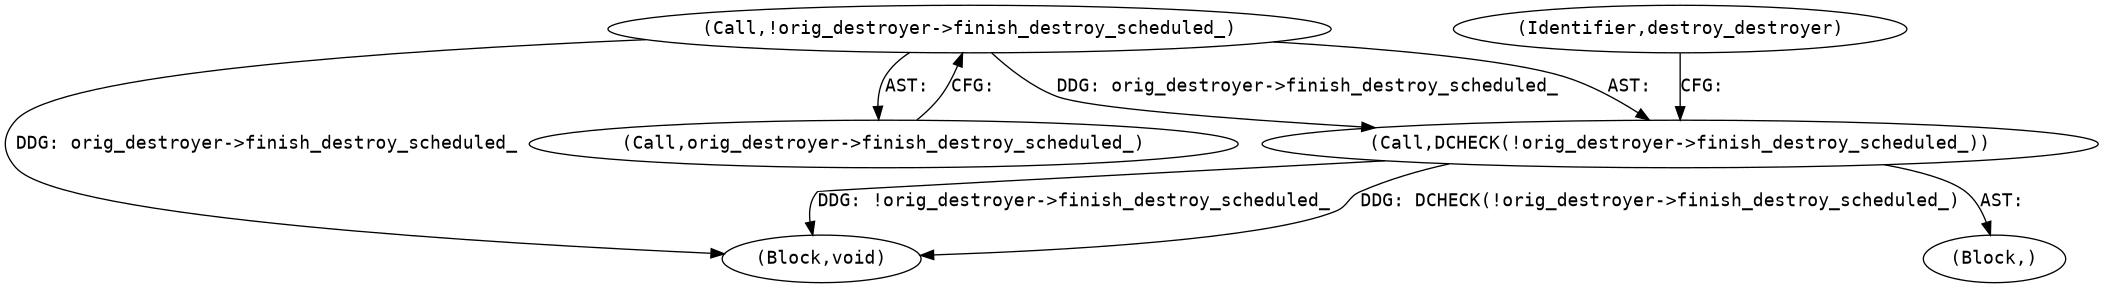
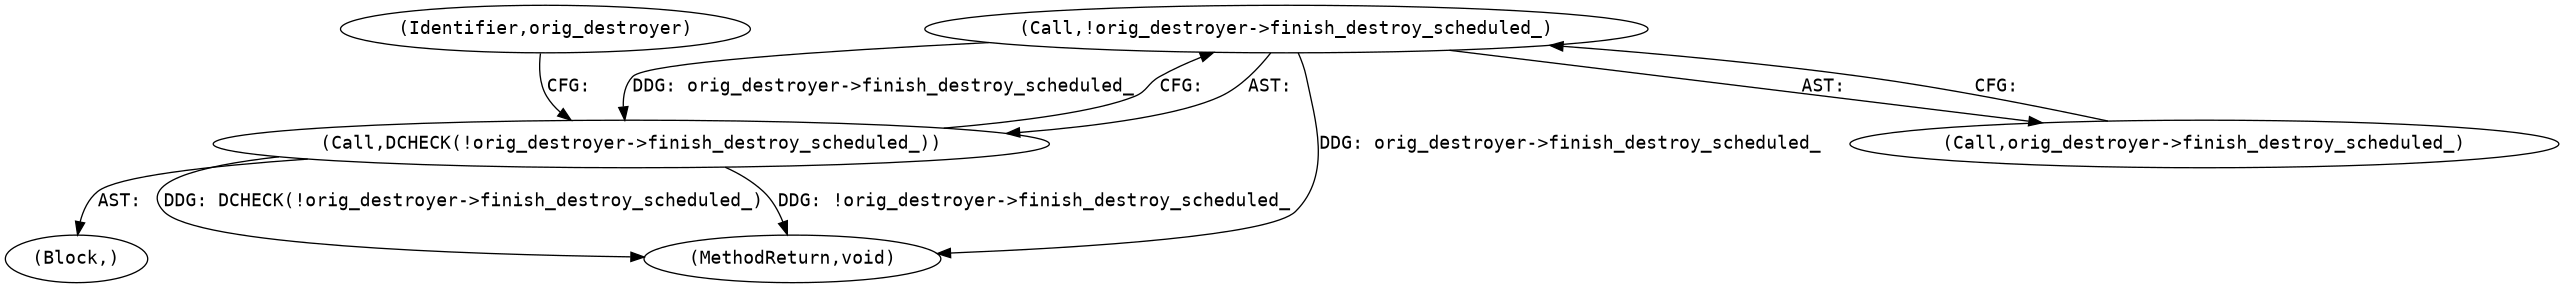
node "(Identifier,destroy_destroyer)": label "(Identifier,destroy_destroyer)" -> "(Identifier,orig_destroyer)"
edge "(Call,DCHECK(!orig_destroyer->finish_destroy_scheduled_))" -> "(Call,!orig_destroyer->finish_destroy_scheduled_)": added, label "CFG:"
node "(Block,void)": label "(Block,void)" -> "(MethodReturn,void)"
